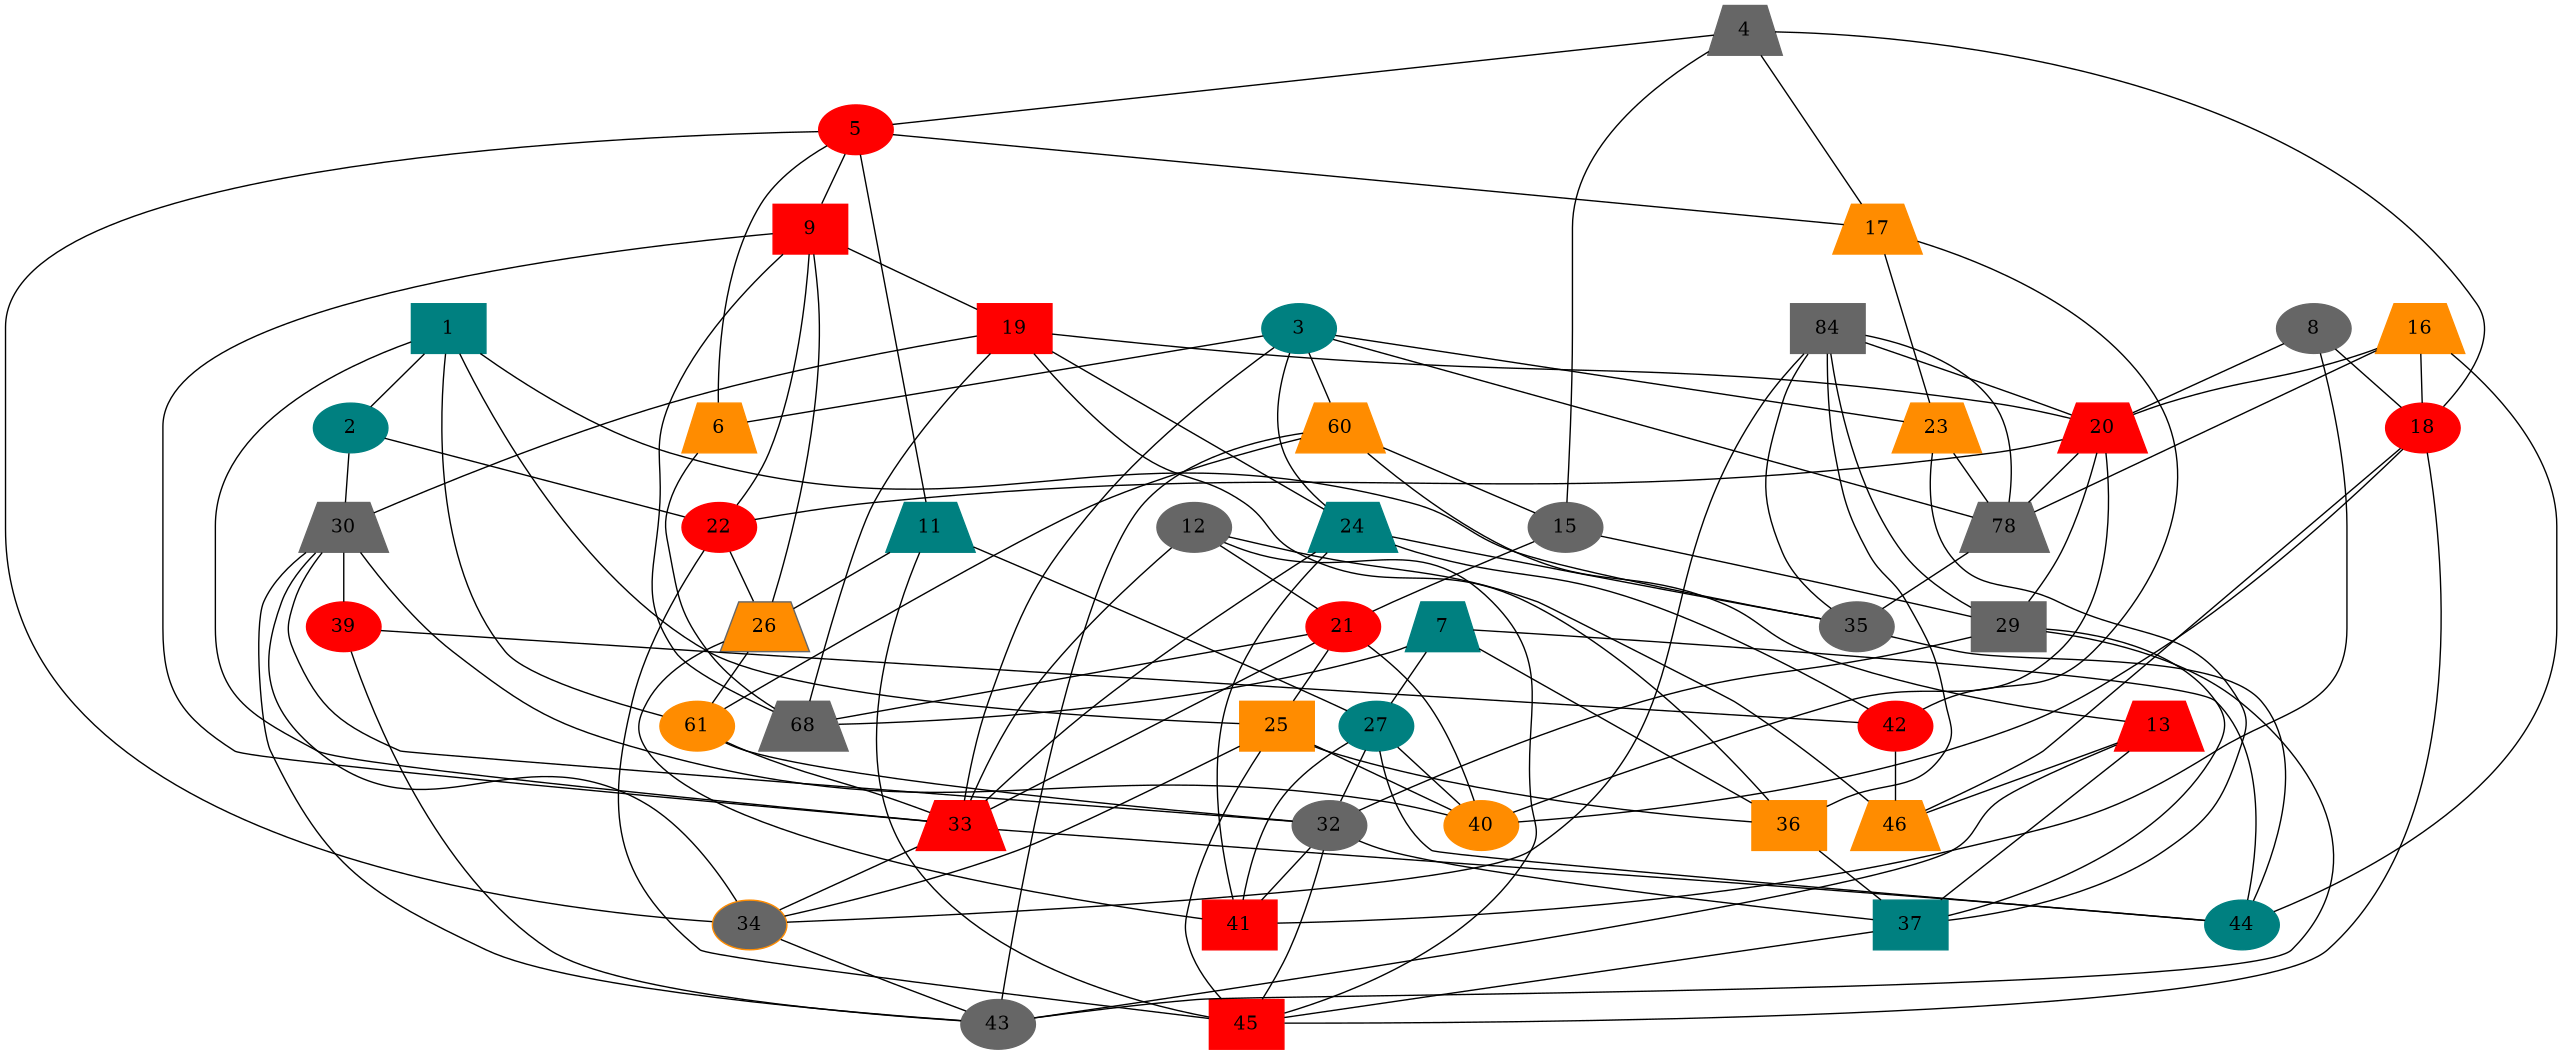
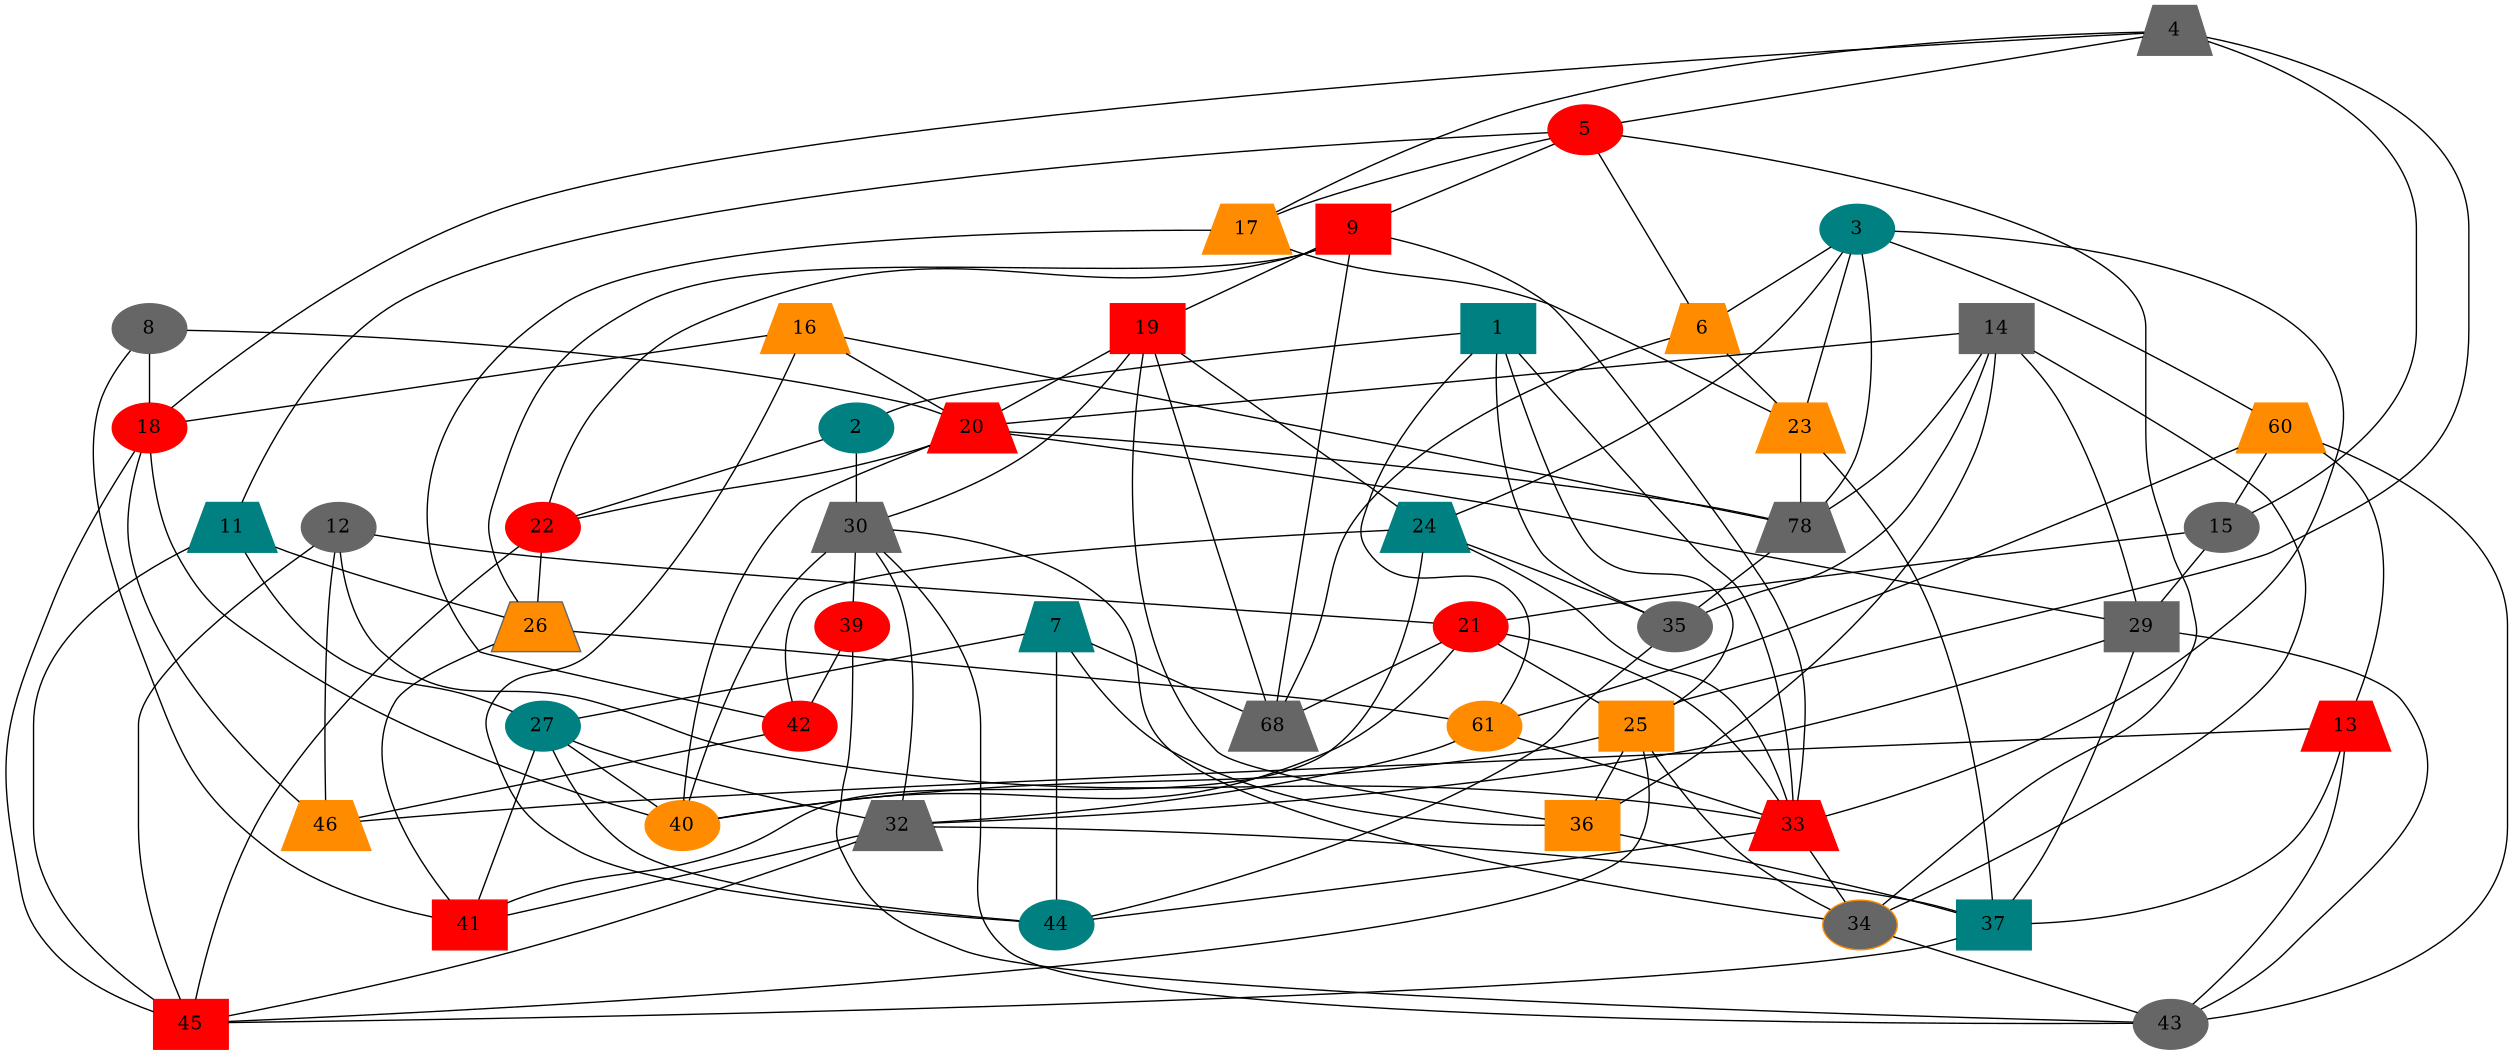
node "84": label "84" -> "14"
edge "6" -- "23": added
edge "4" -- "25": added
node "32": shape ellipse -> trapezium
